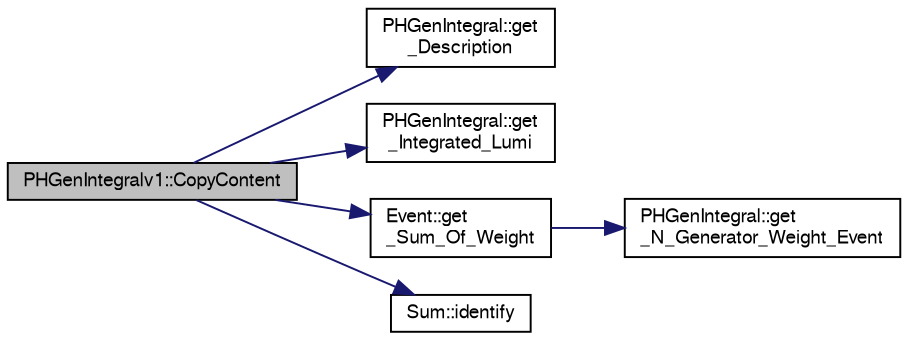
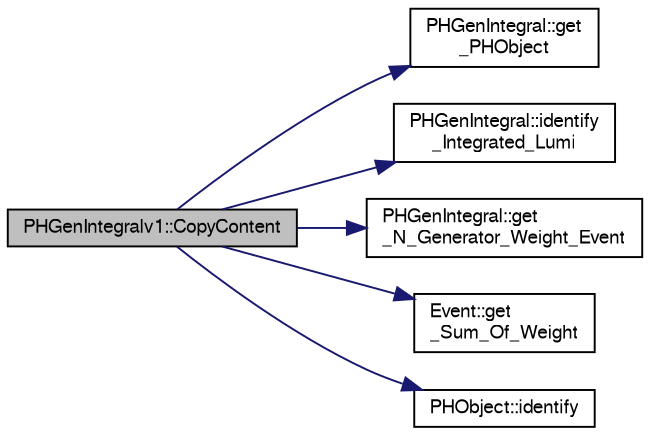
node "PHGenIntegral::get _Description": label "PHGenIntegral::get _Description" -> "PHGenIntegral::get _PHObject"
node "PHGenIntegral::get _Integrated_Lumi": label "PHGenIntegral::get _Integrated_Lumi" -> "PHGenIntegral::identify _Integrated_Lumi"
edge "Event::get _Sum_Of_Weight" -> "PHGenIntegral::get _N_Generator_Weight_Event": now "PHGenIntegralv1::CopyContent" -> "PHGenIntegral::get _N_Generator_Weight_Event"
node "Sum::identify": label "Sum::identify" -> "PHObject::identify"
